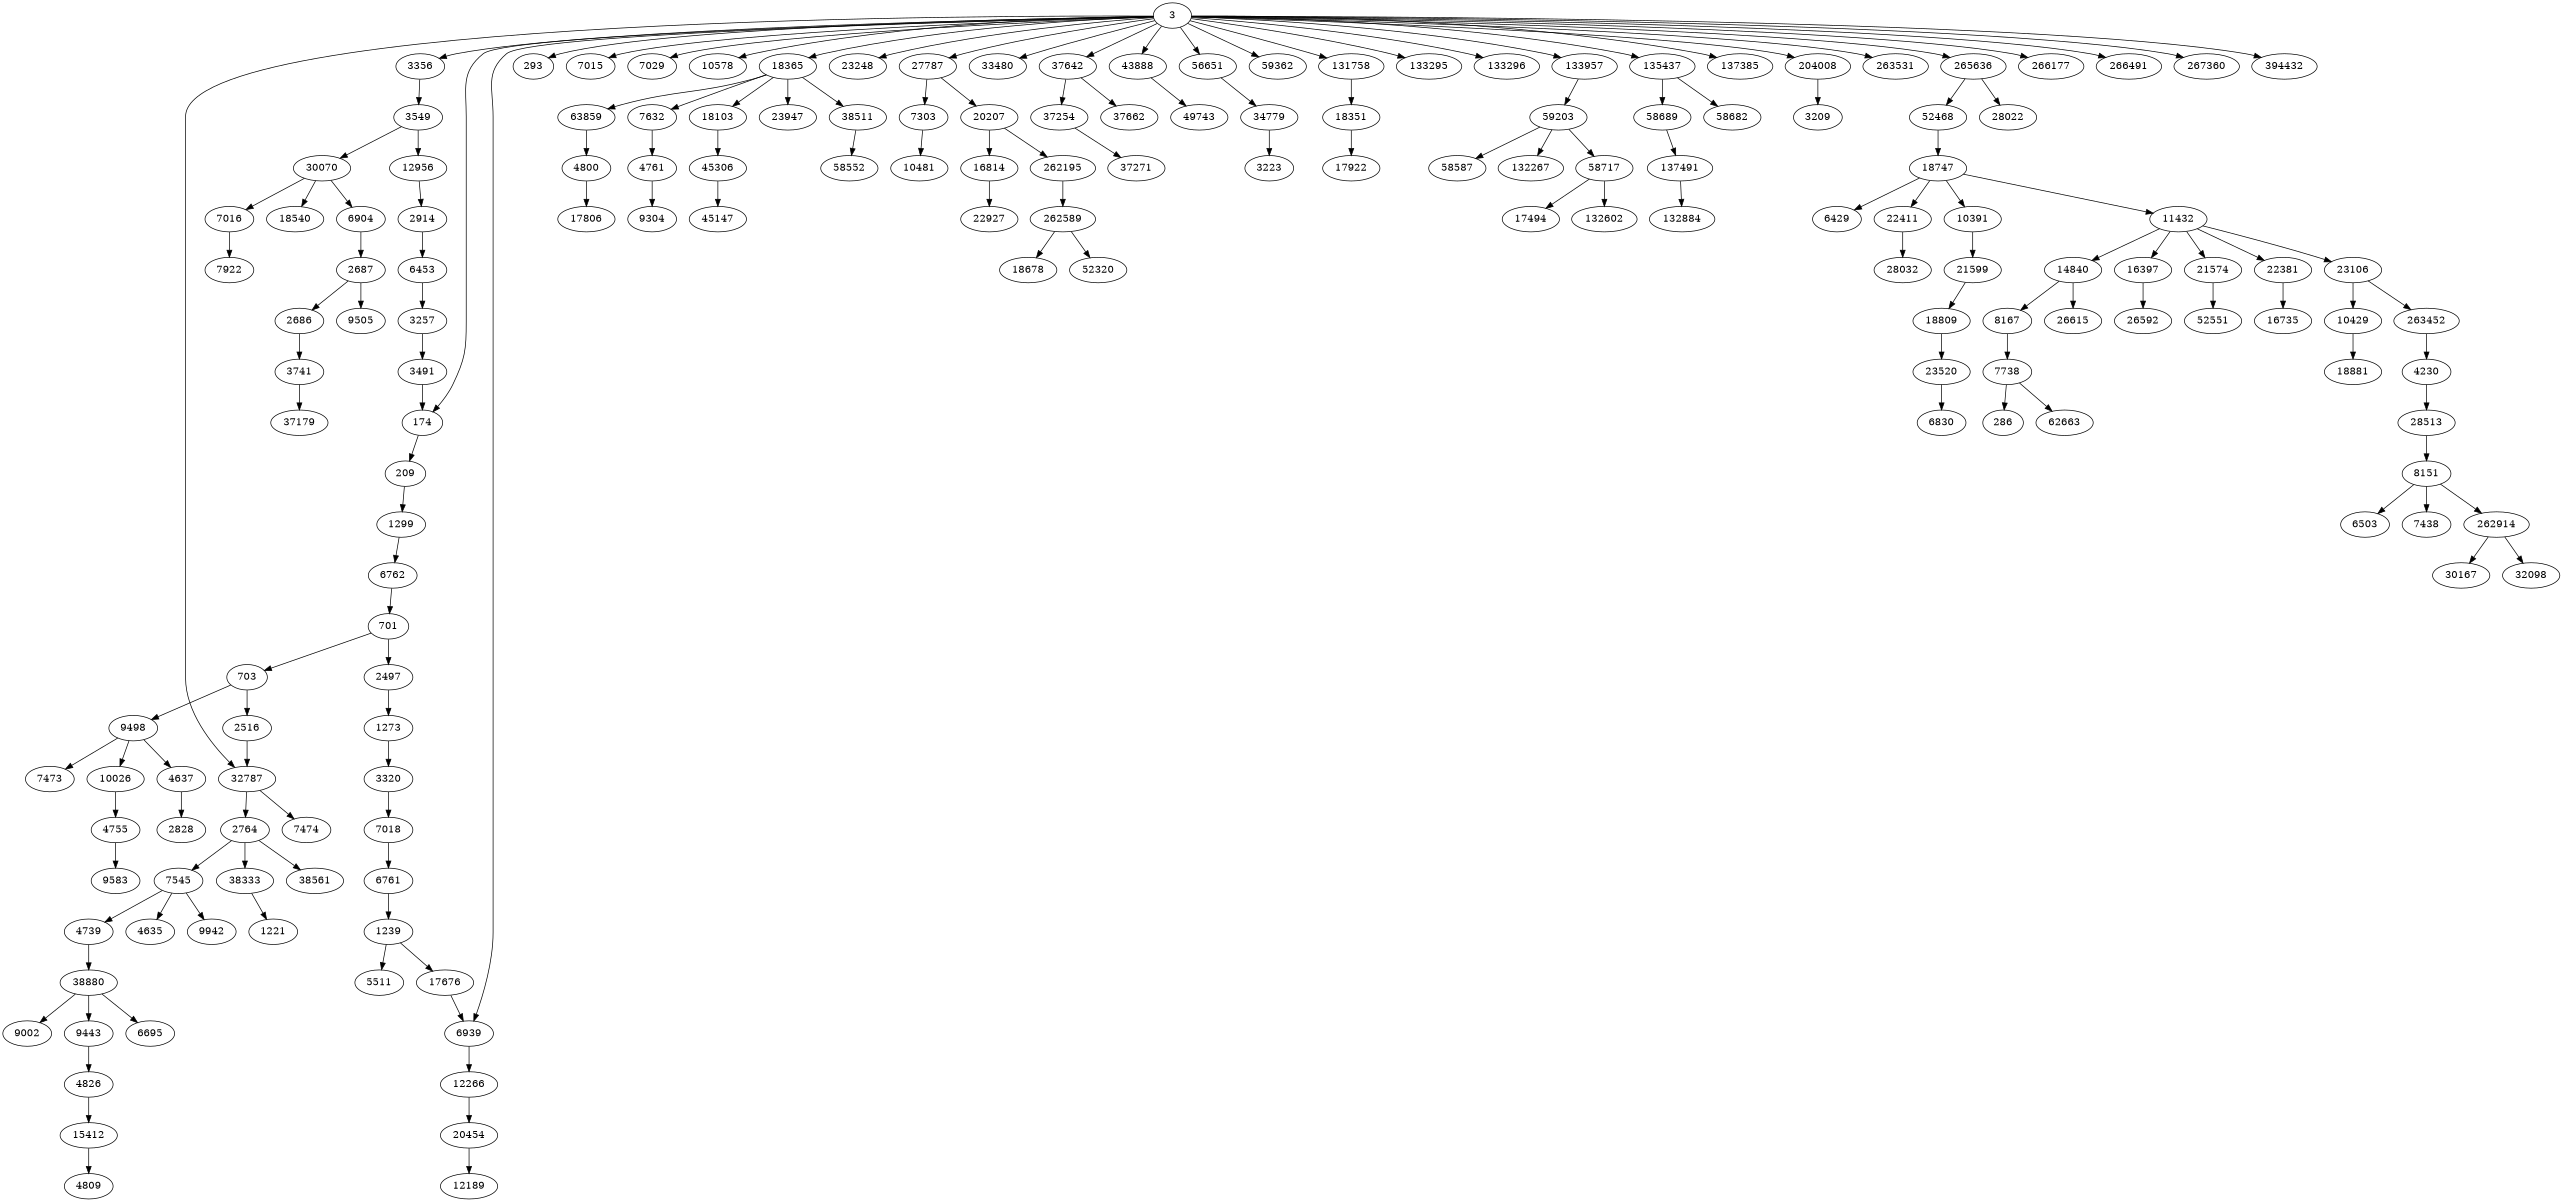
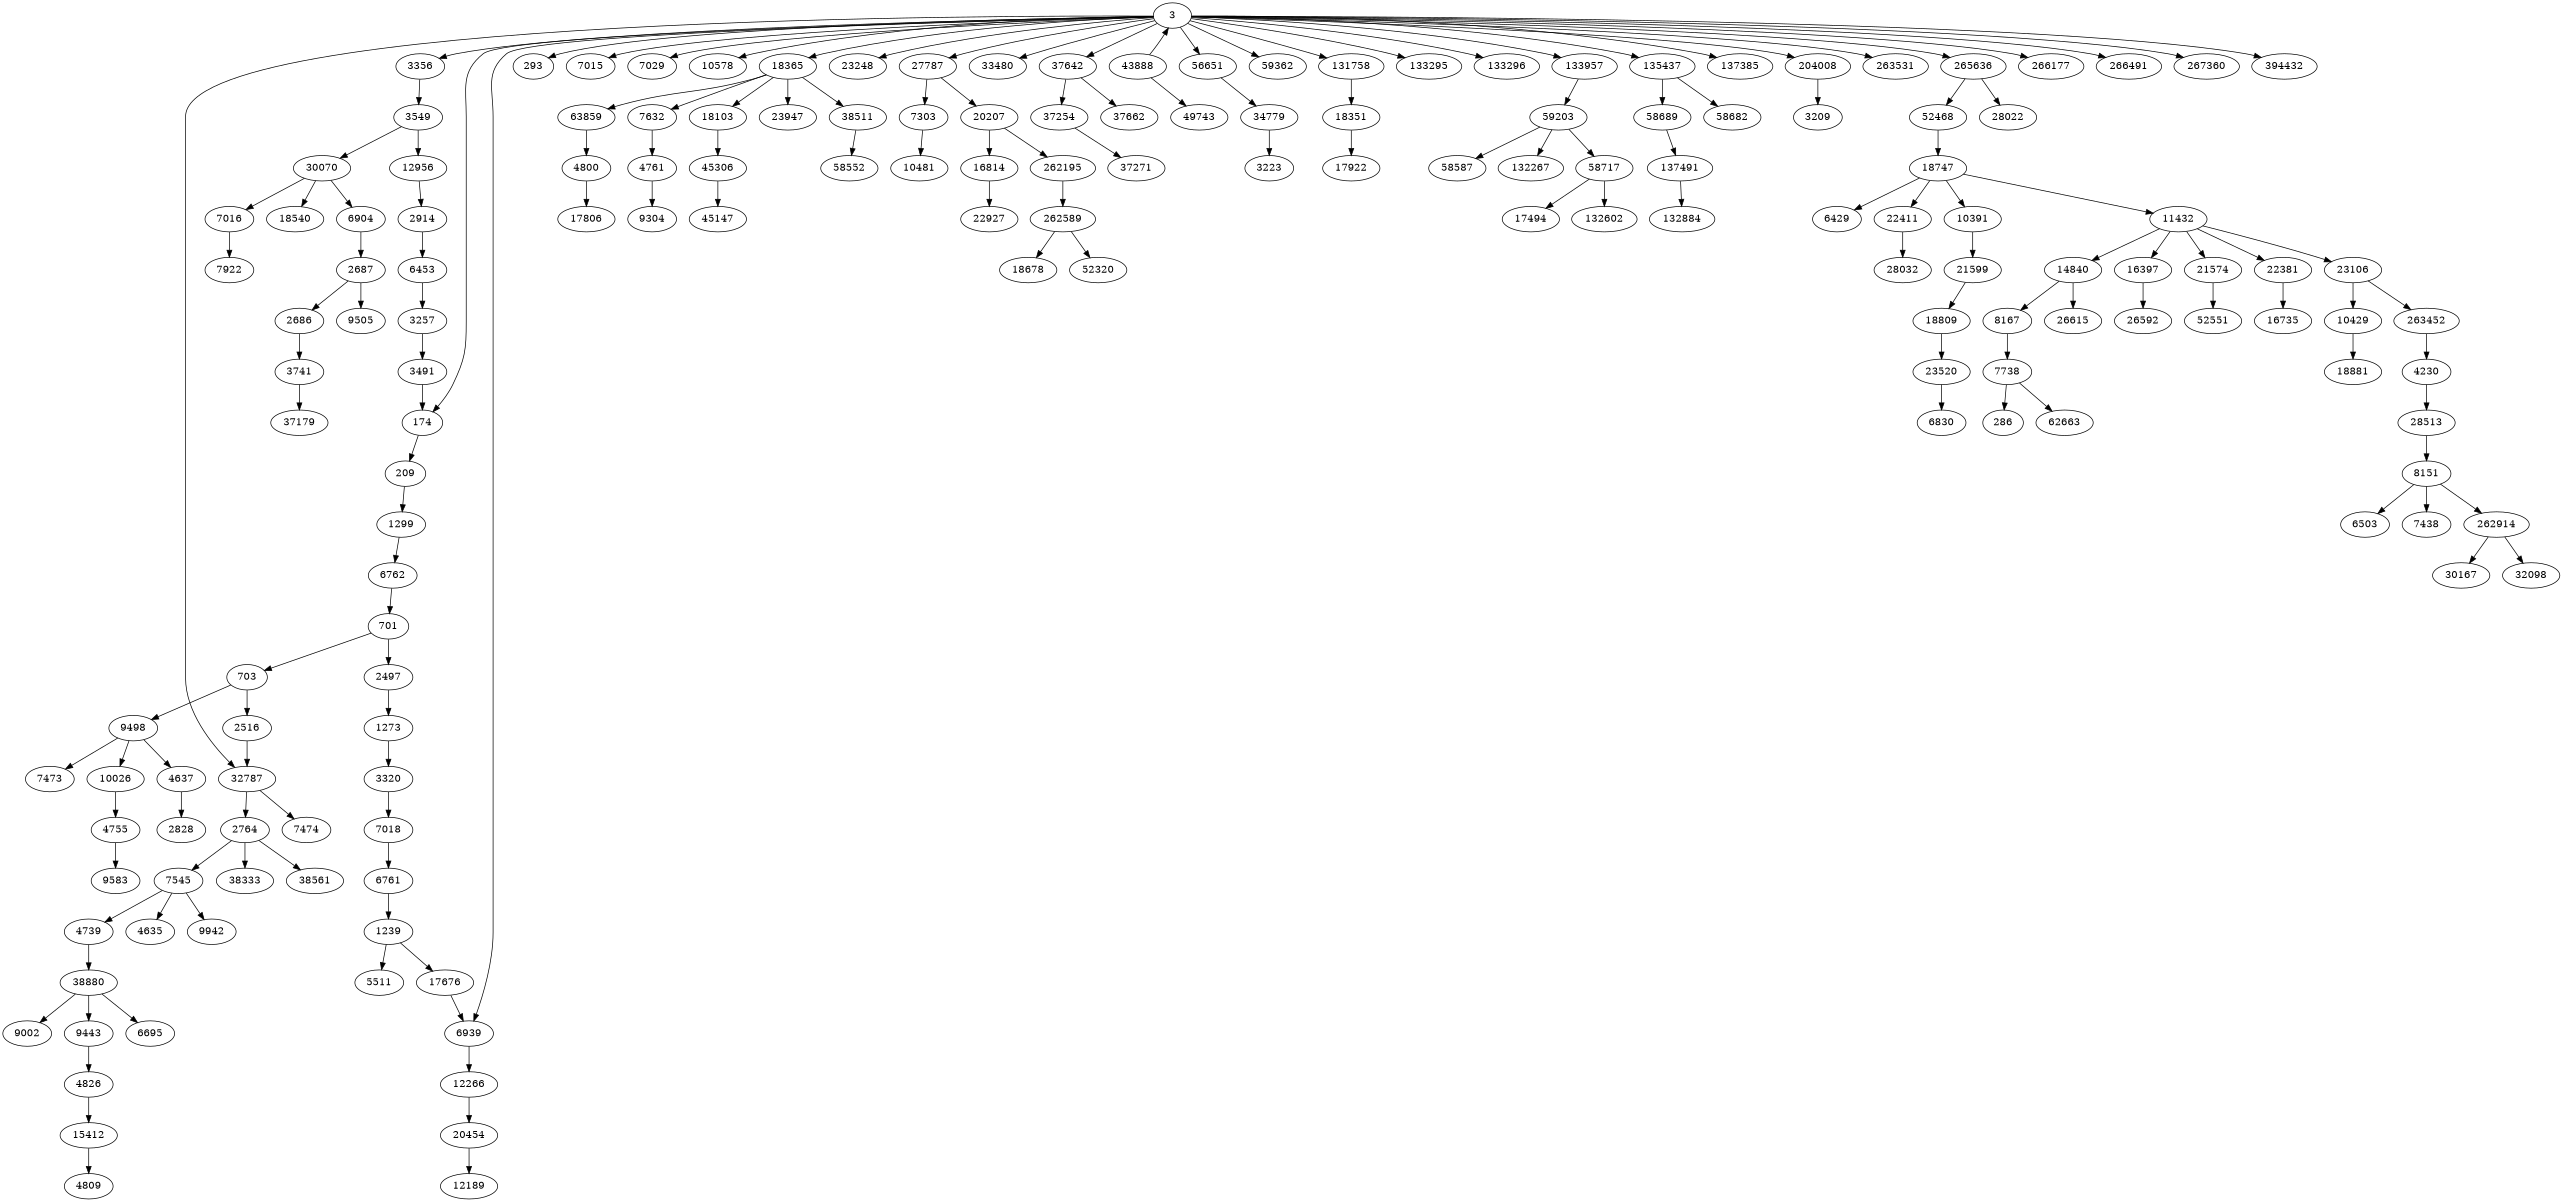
edge "3" -> "43888": reversed
node "1221": removed
